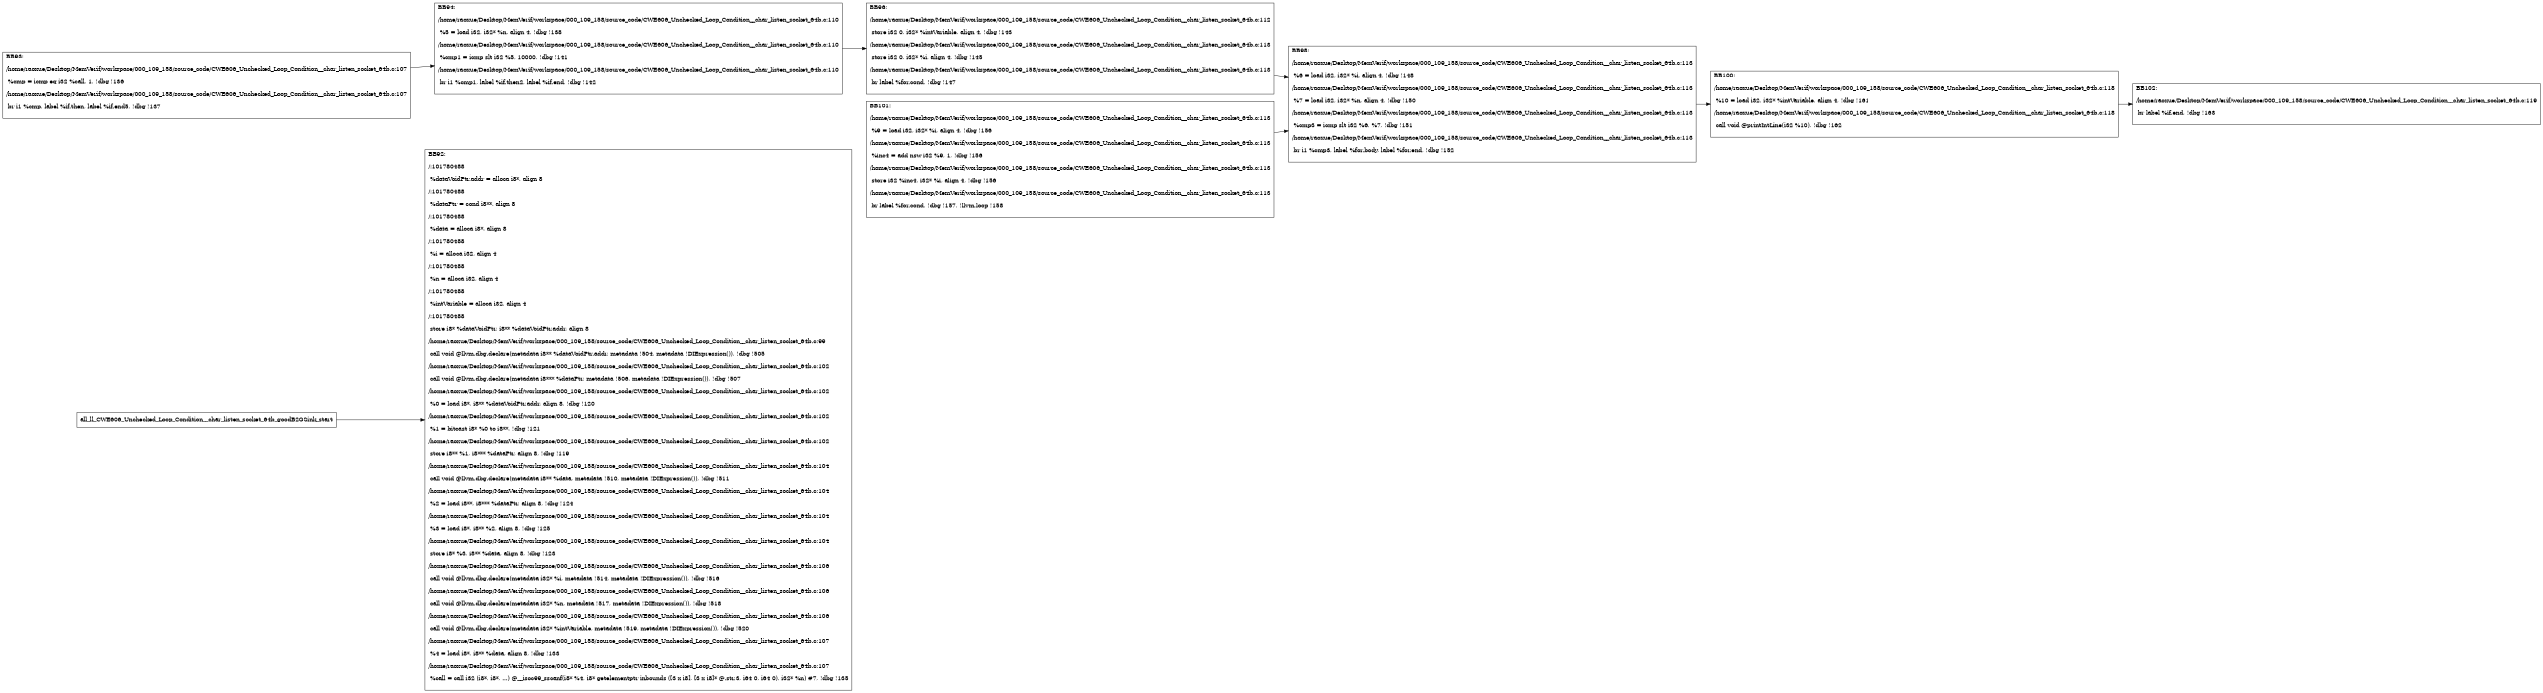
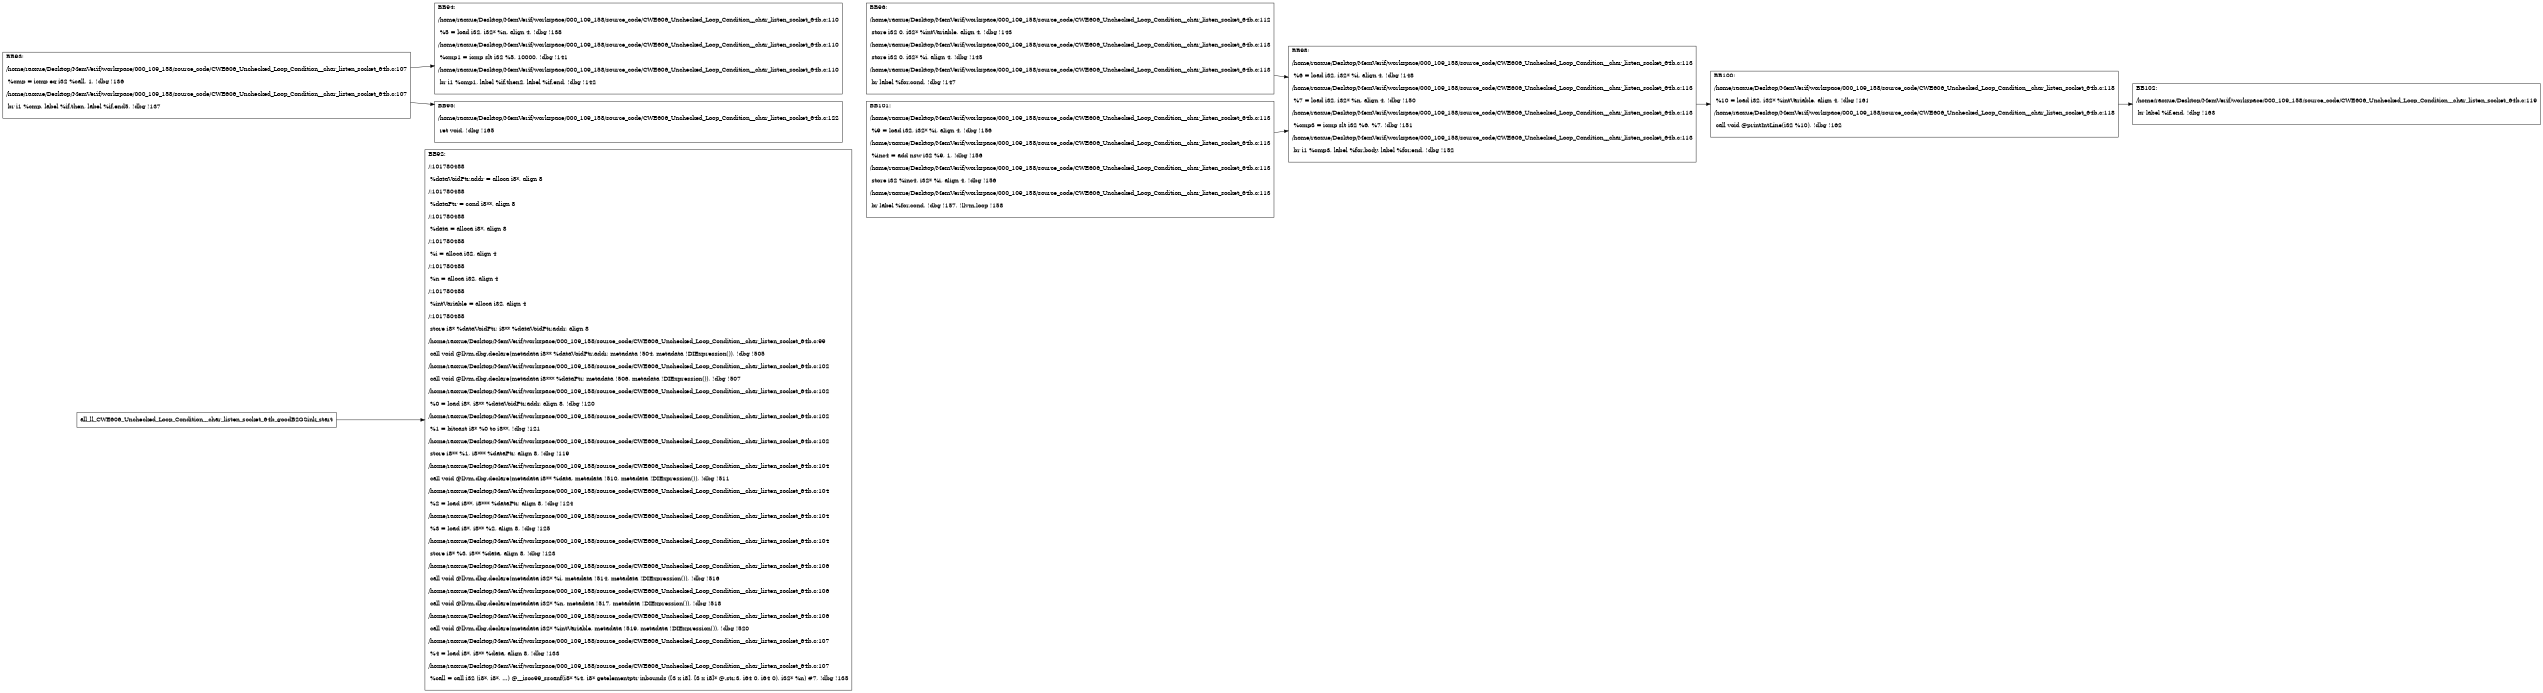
edge "BB94:" -> "BB96:": removed
node "BB95:": added
